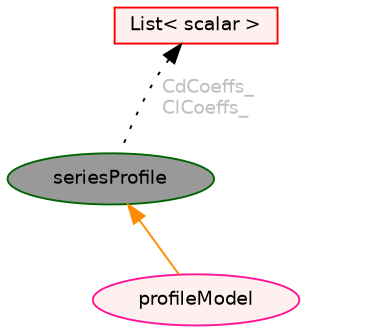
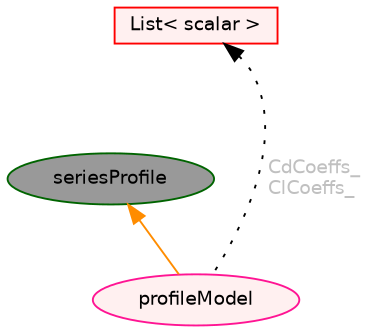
edge "seriesProfile" -> "List< scalar >": now "profileModel" -> "List< scalar >"
